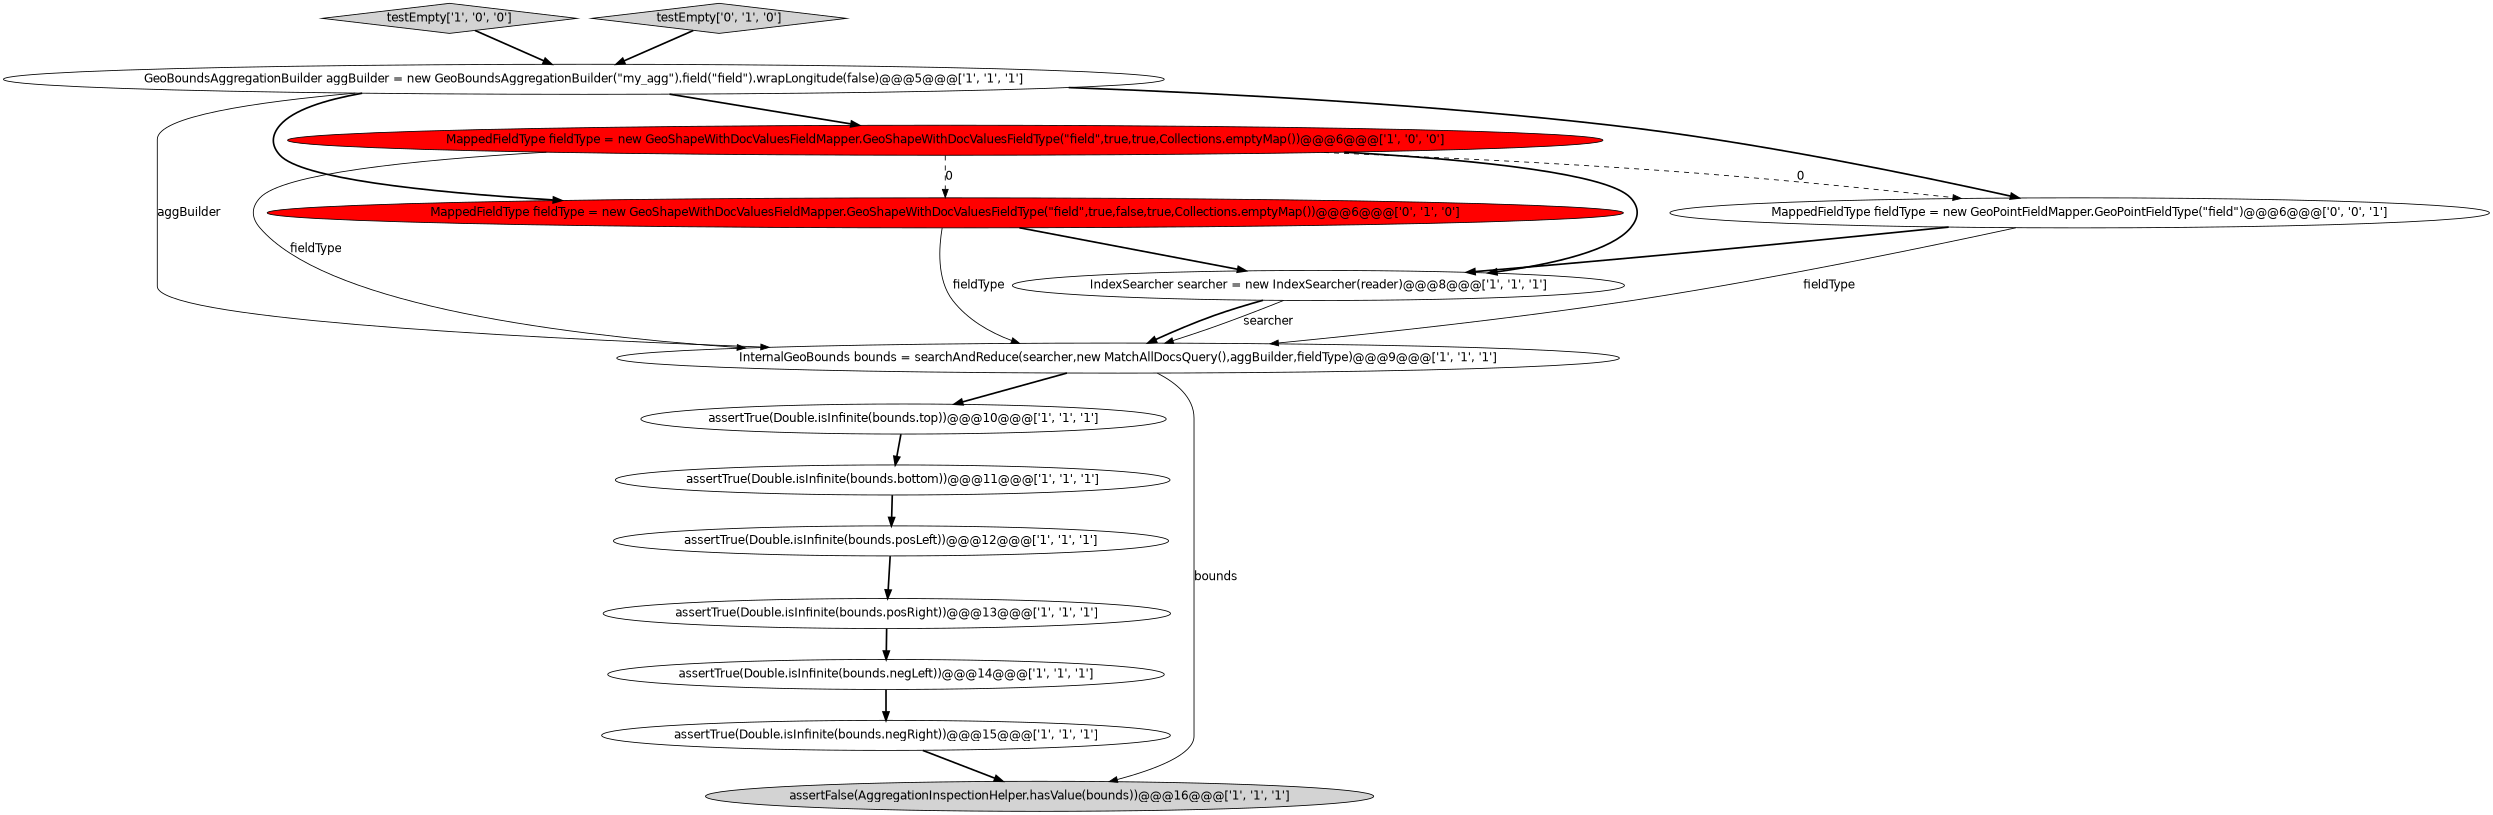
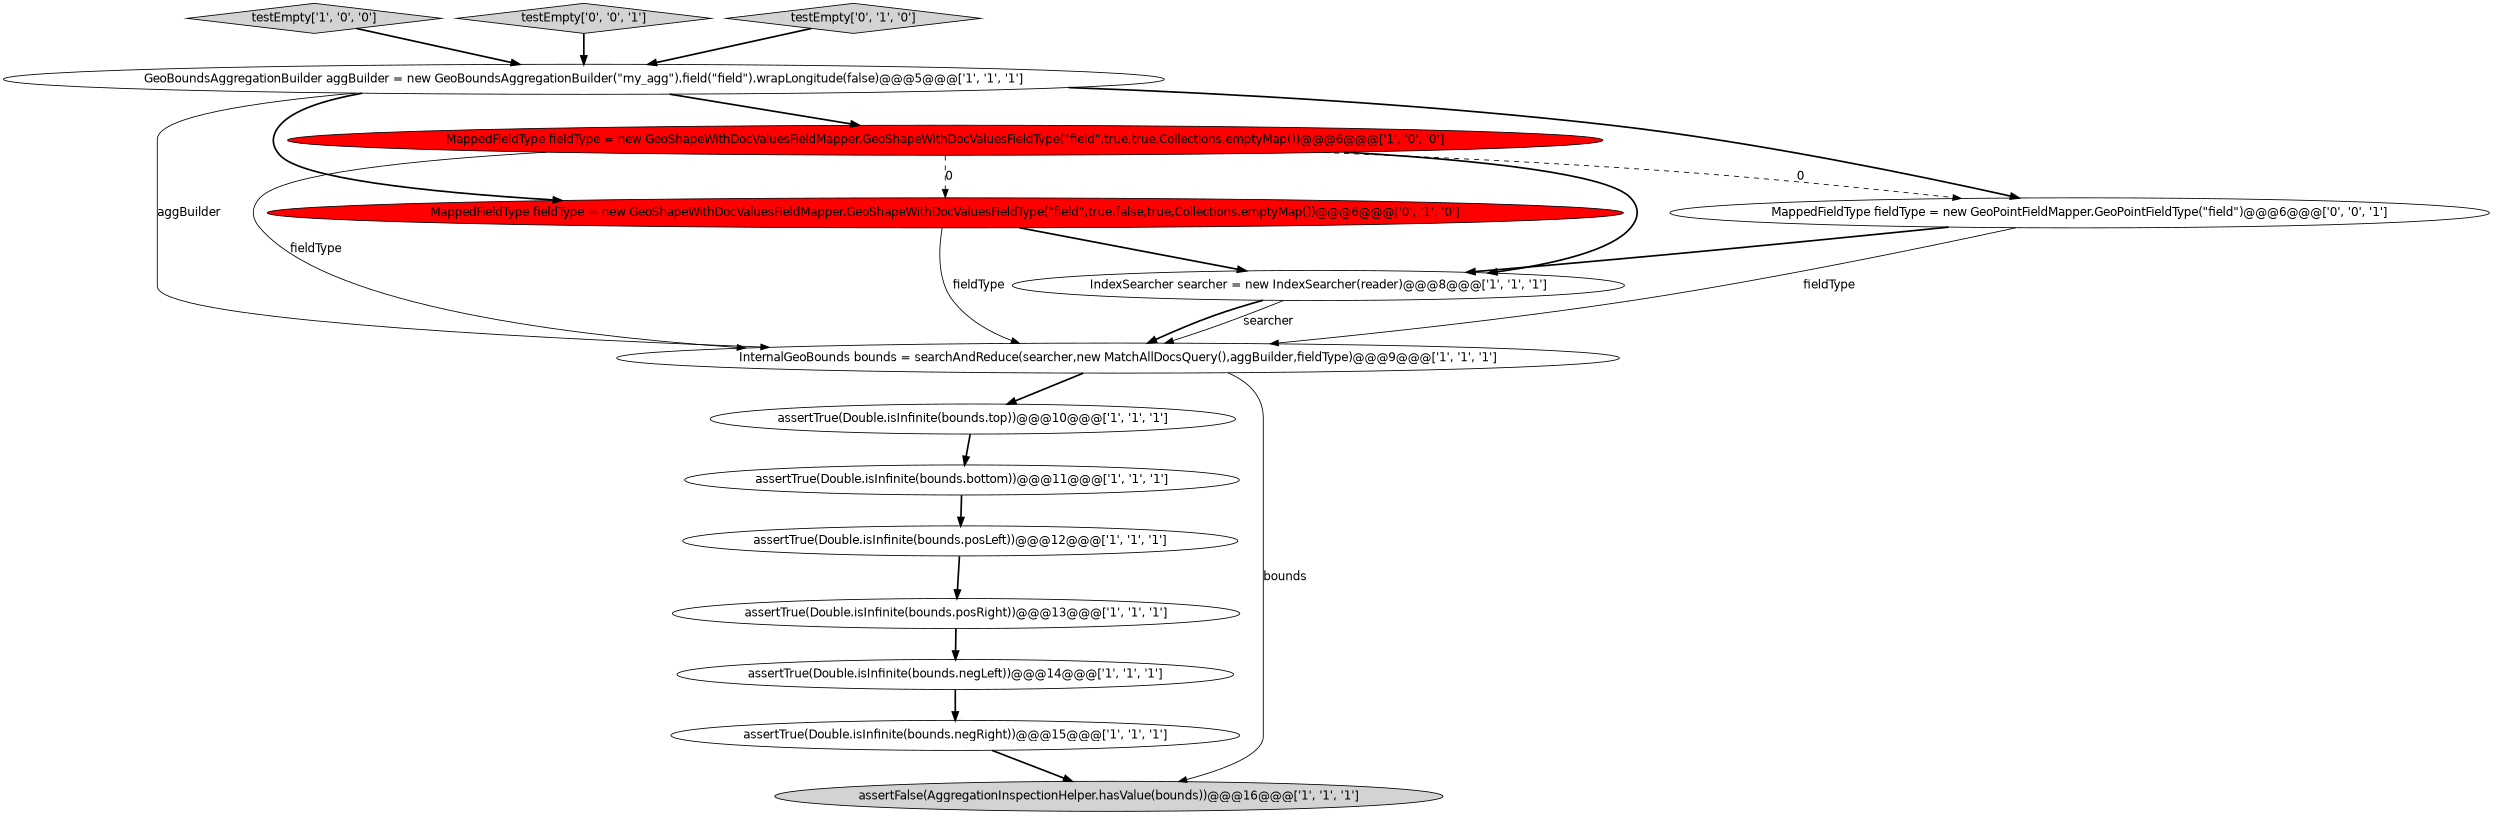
node "testEmpty['0', '0', '1']": added
